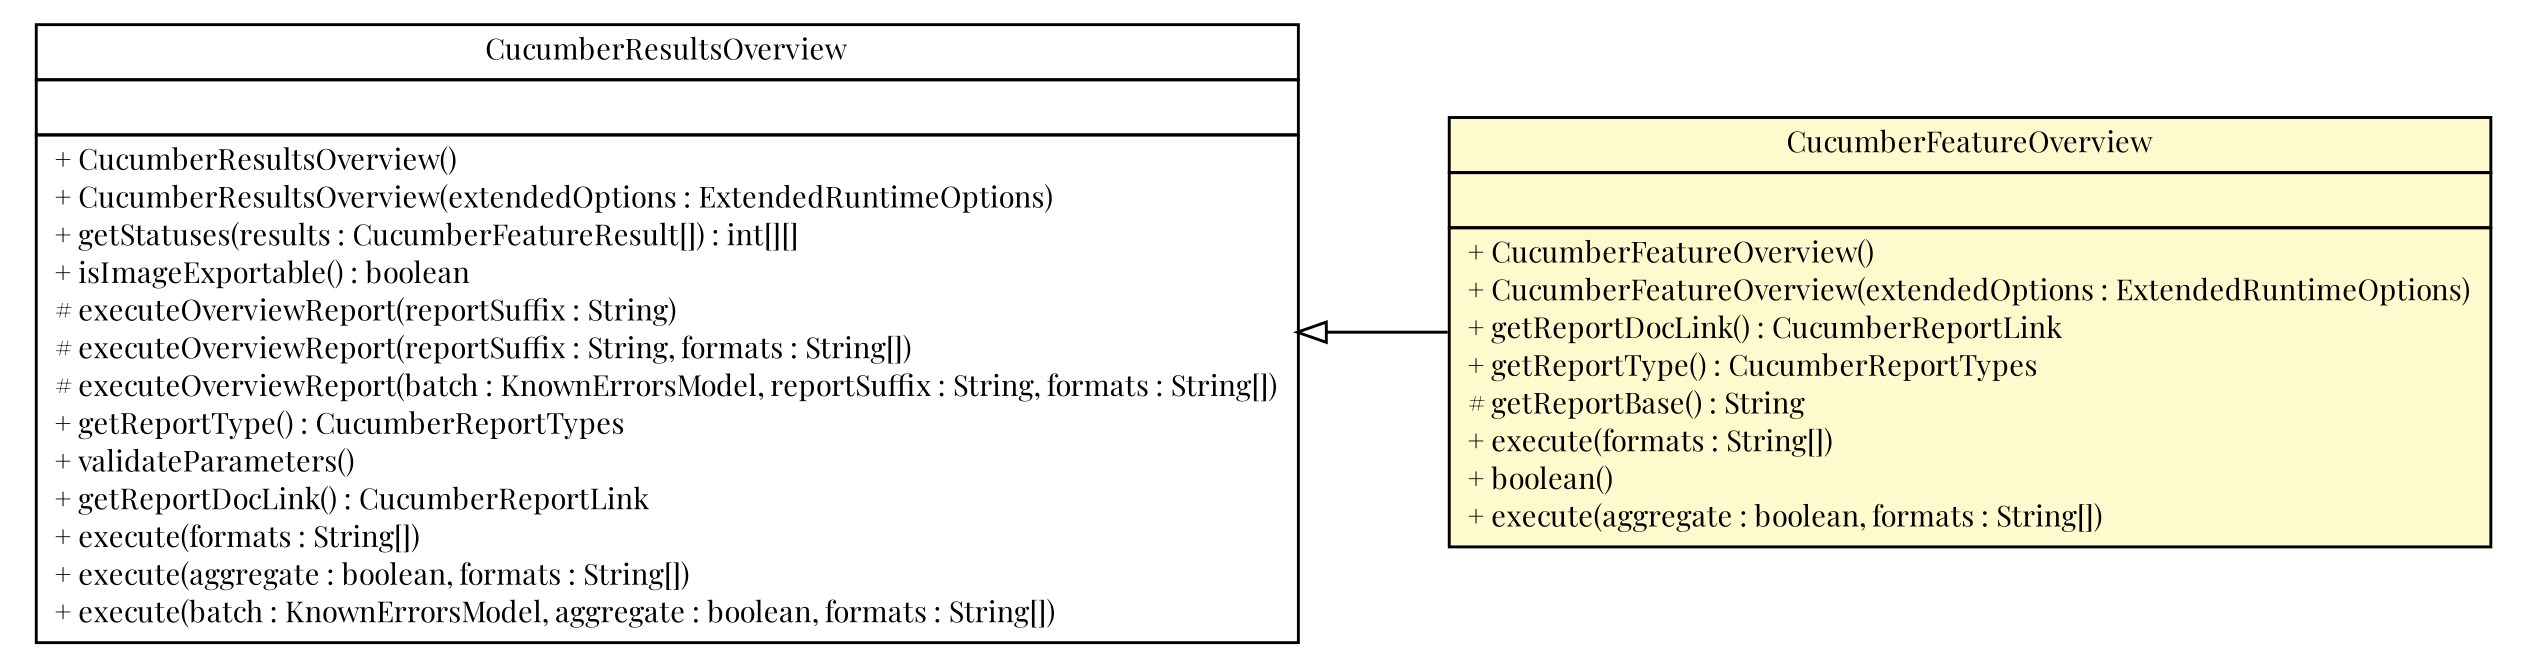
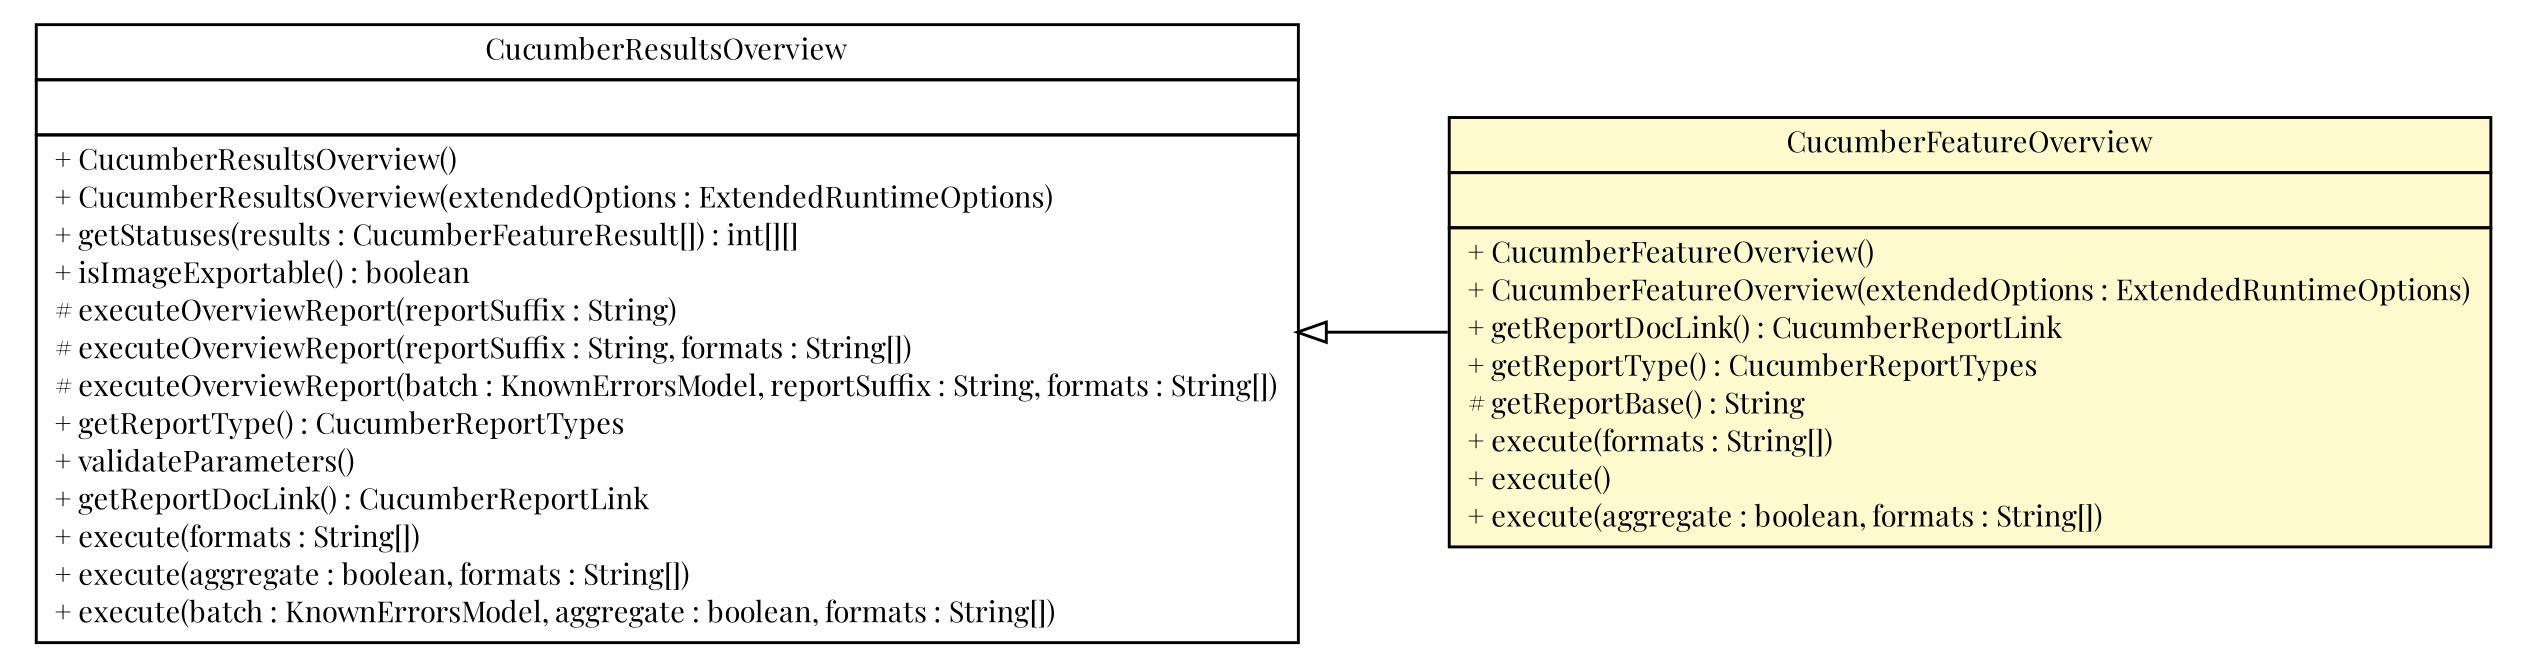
node "CucumberFeatureOverview": text "+ boolean()" -> "+ execute()"
